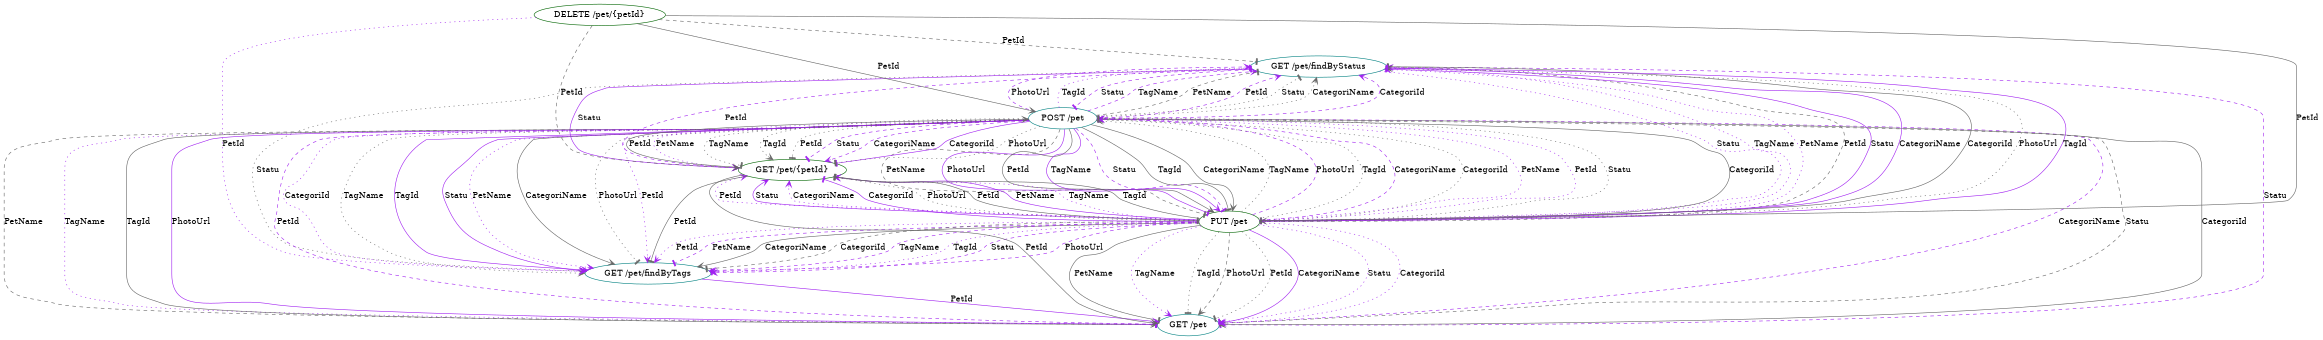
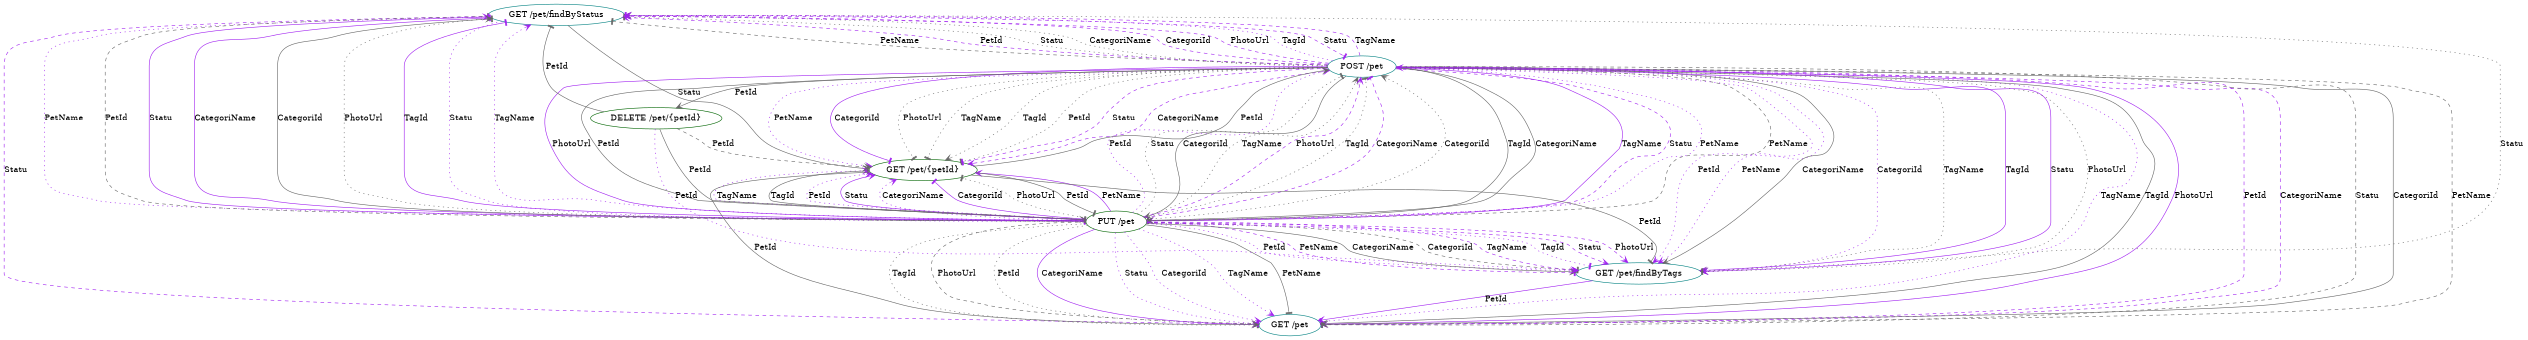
edge "DELETE /pet/{petId}" -> "GET /pet/findByStatus": style dashed -> solid
edge "DELETE /pet/{petId}" -> "POST /pet": reversed
edge "GET /pet/{petId}" -> "GET /pet/findByStatus": removed, label "PetId"
edge "GET /pet/findByStatus" -> "GET /pet/{petId}": color purple -> gray40
